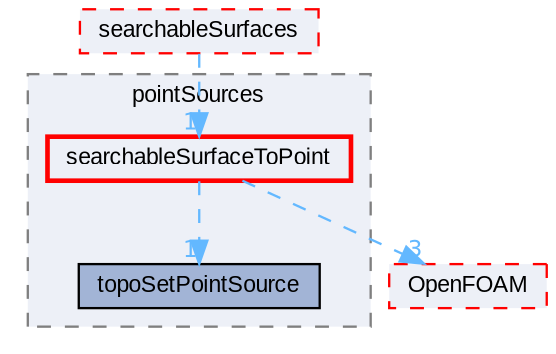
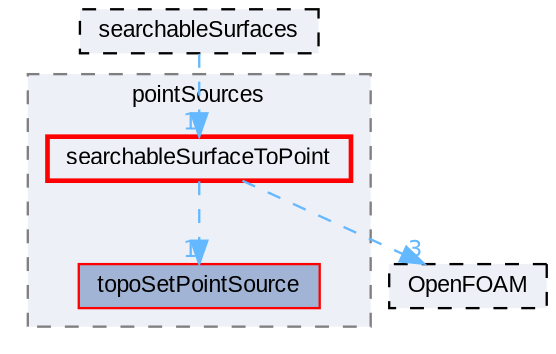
node "searchableSurfaces": color red -> black
node "topoSetPointSource": color black -> red
node "OpenFOAM": color red -> black
